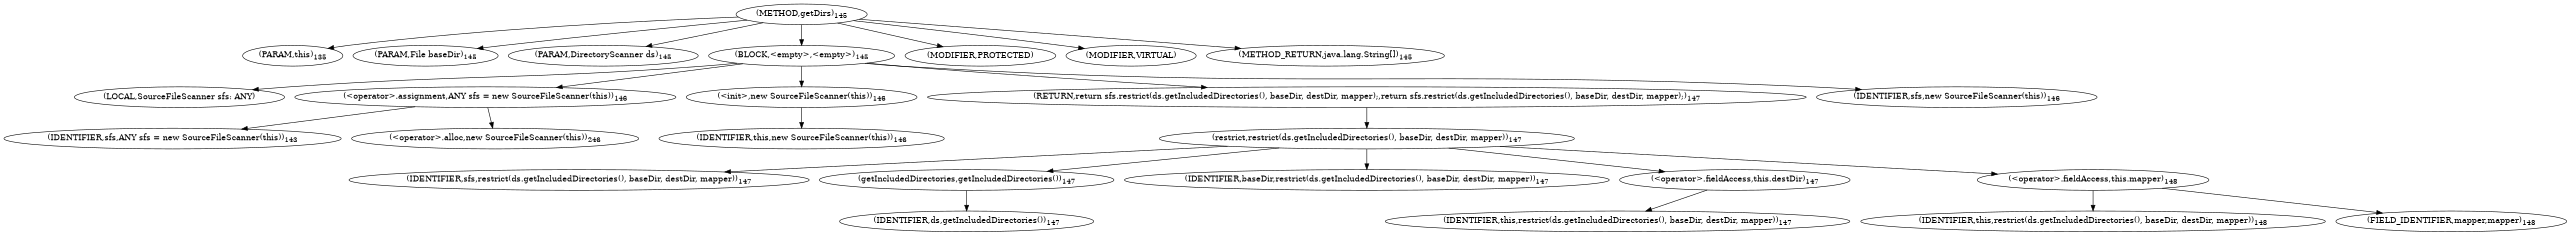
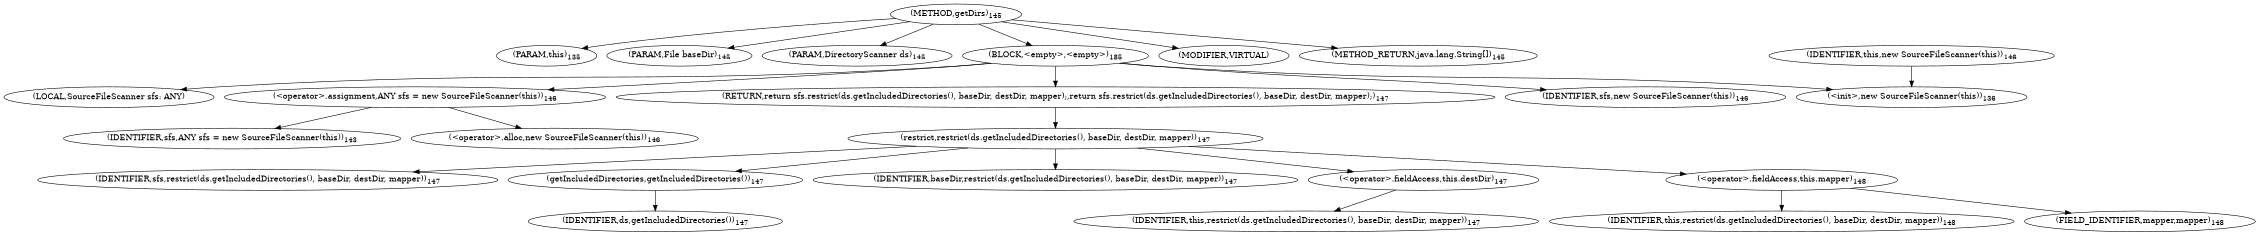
node "(BLOCK,<empty>,<empty>)": text "145" -> "185"
node "(MODIFIER,PROTECTED)": removed
node "(<init>,new SourceFileScanner(this))": text "146" -> "136"
edge "(<init>,new SourceFileScanner(this))" -> "(IDENTIFIER,this,new SourceFileScanner(this))": reversed
node "(<operator>.alloc,new SourceFileScanner(this))": text "246" -> "146"
